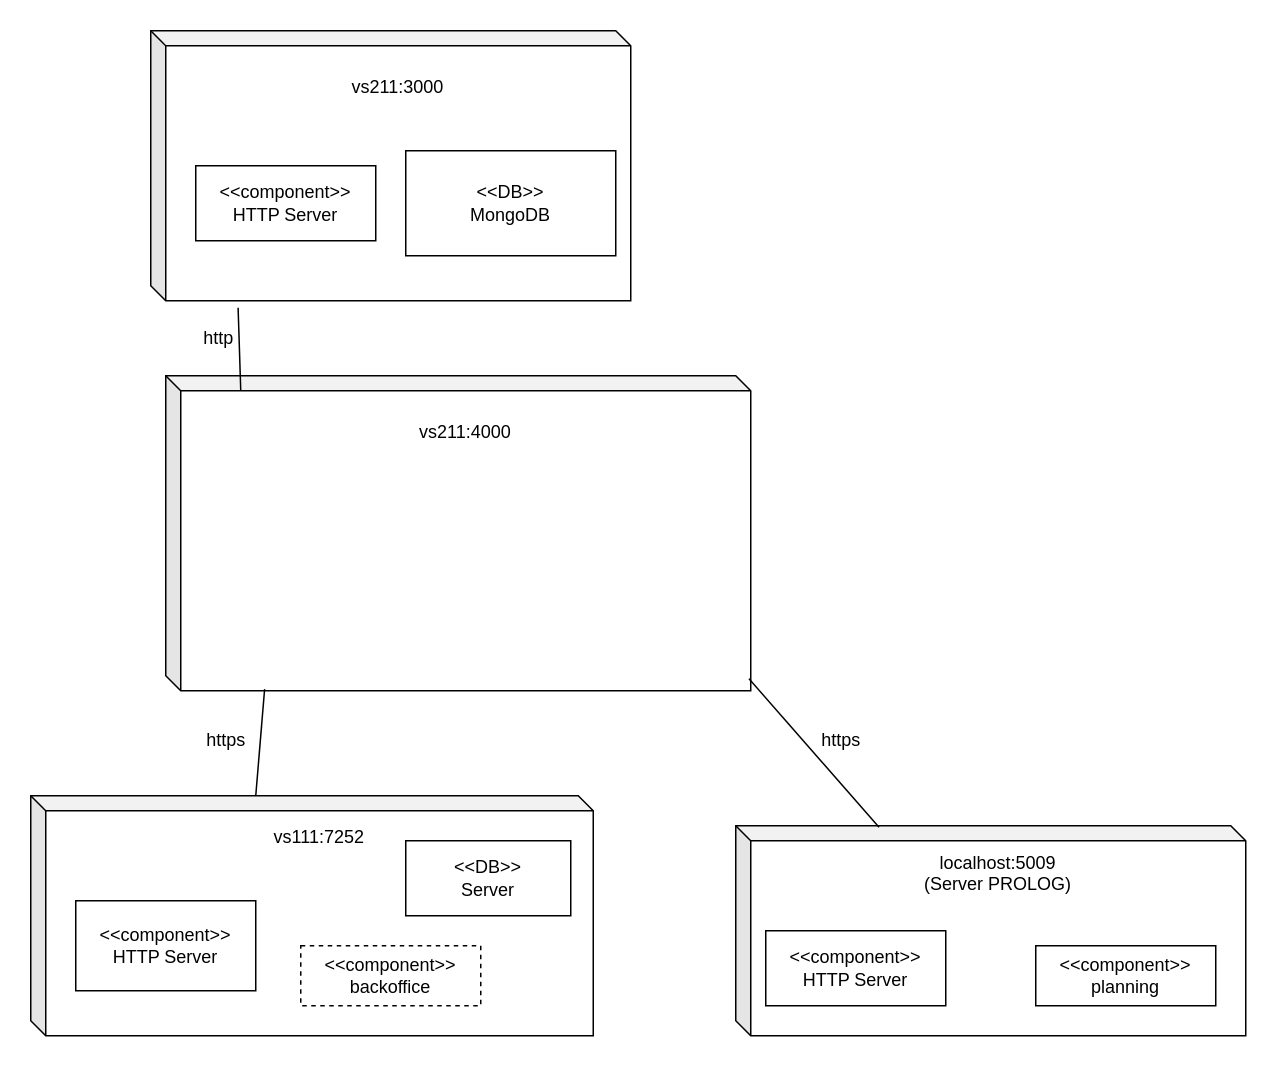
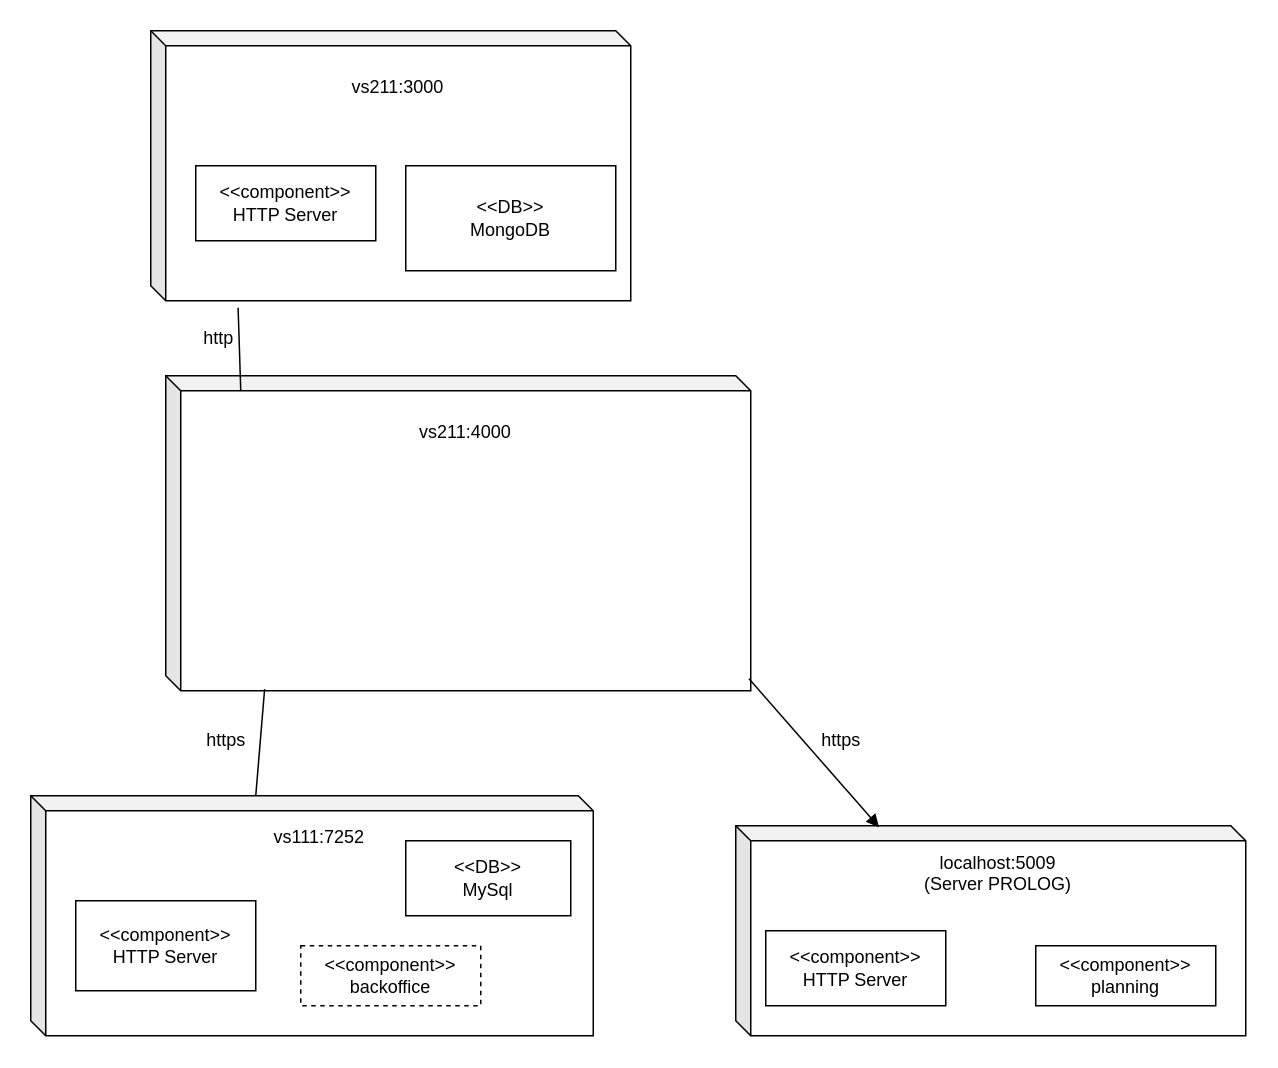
node "<<DB>>MongoDB": moved (511, 203) -> (511, 218)
edge "vs211:4000" -- "localhost:5009 (Server PROLOG)": arrowhead none -> block
node "<<DB>> Server": label "<<DB>> Server" -> "<<DB>> MySql"
